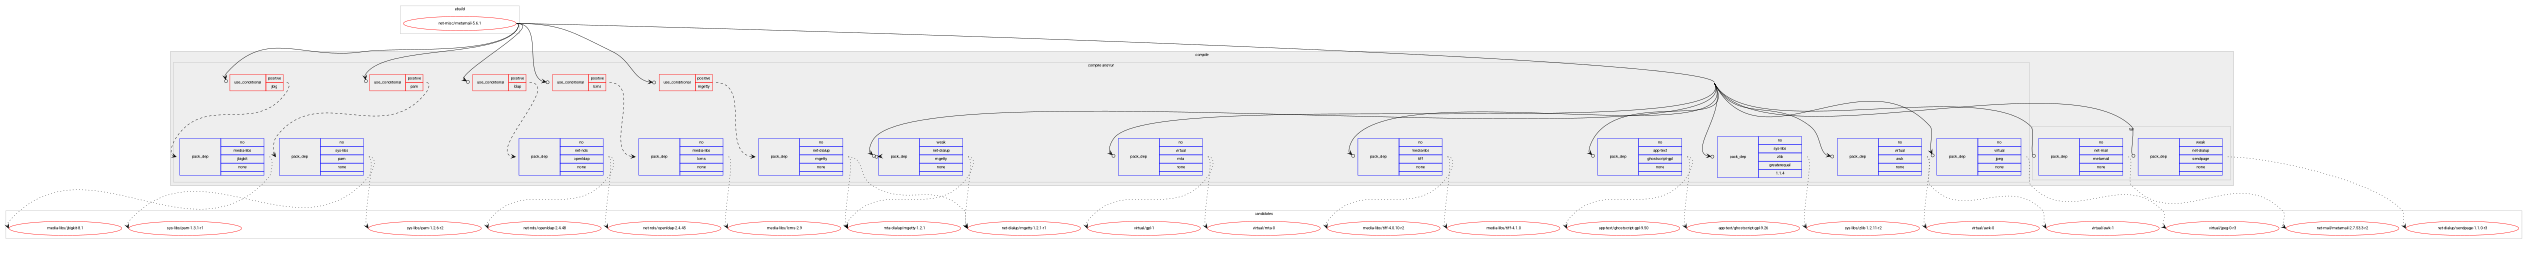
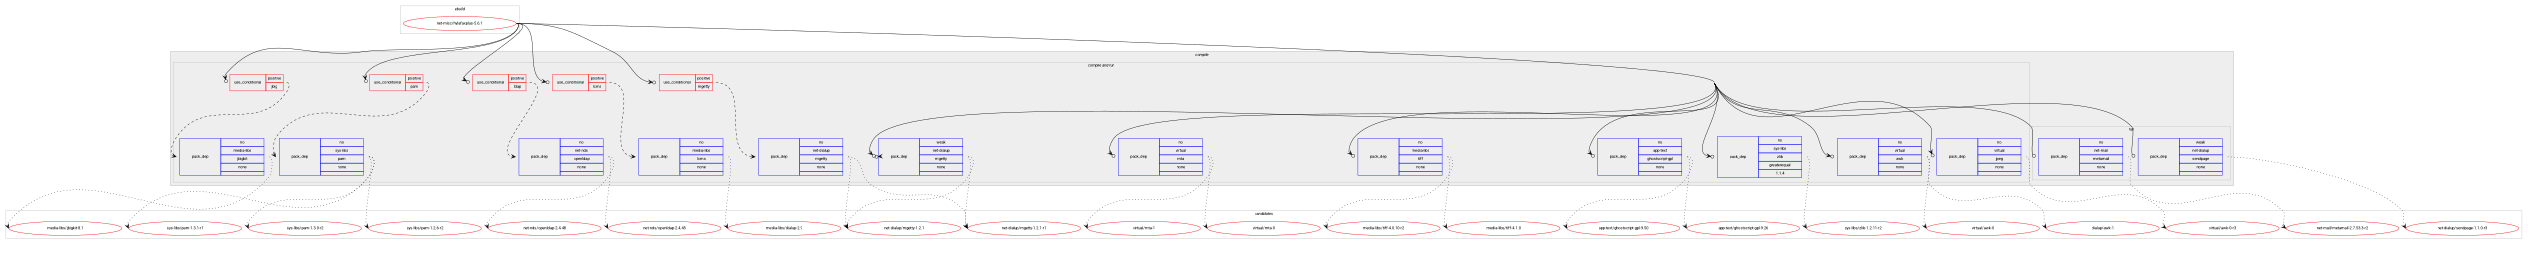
node "net-misc/metamail-5.6.1": label "net-misc/metamail-5.6.1" -> "net-misc/hylafaxplus-5.6.1"
node "sys-libs/pam-1.3.0-r2": added
node "media-libs/lcms-2.9": label "media-libs/lcms-2.9" -> "media-libs/dialup-2.9"
node "mta-dialup/mgetty-1.2.1": label "mta-dialup/mgetty-1.2.1" -> "net-dialup/mgetty-1.2.1"
node "virtual/gpl-1": label "virtual/gpl-1" -> "virtual/mta-1"
node "virtual/awk-1": label "virtual/awk-1" -> "dialup/awk-1"
node "virtual/jpeg-0-r3": label "virtual/jpeg-0-r3" -> "virtual/awk-0-r3"
